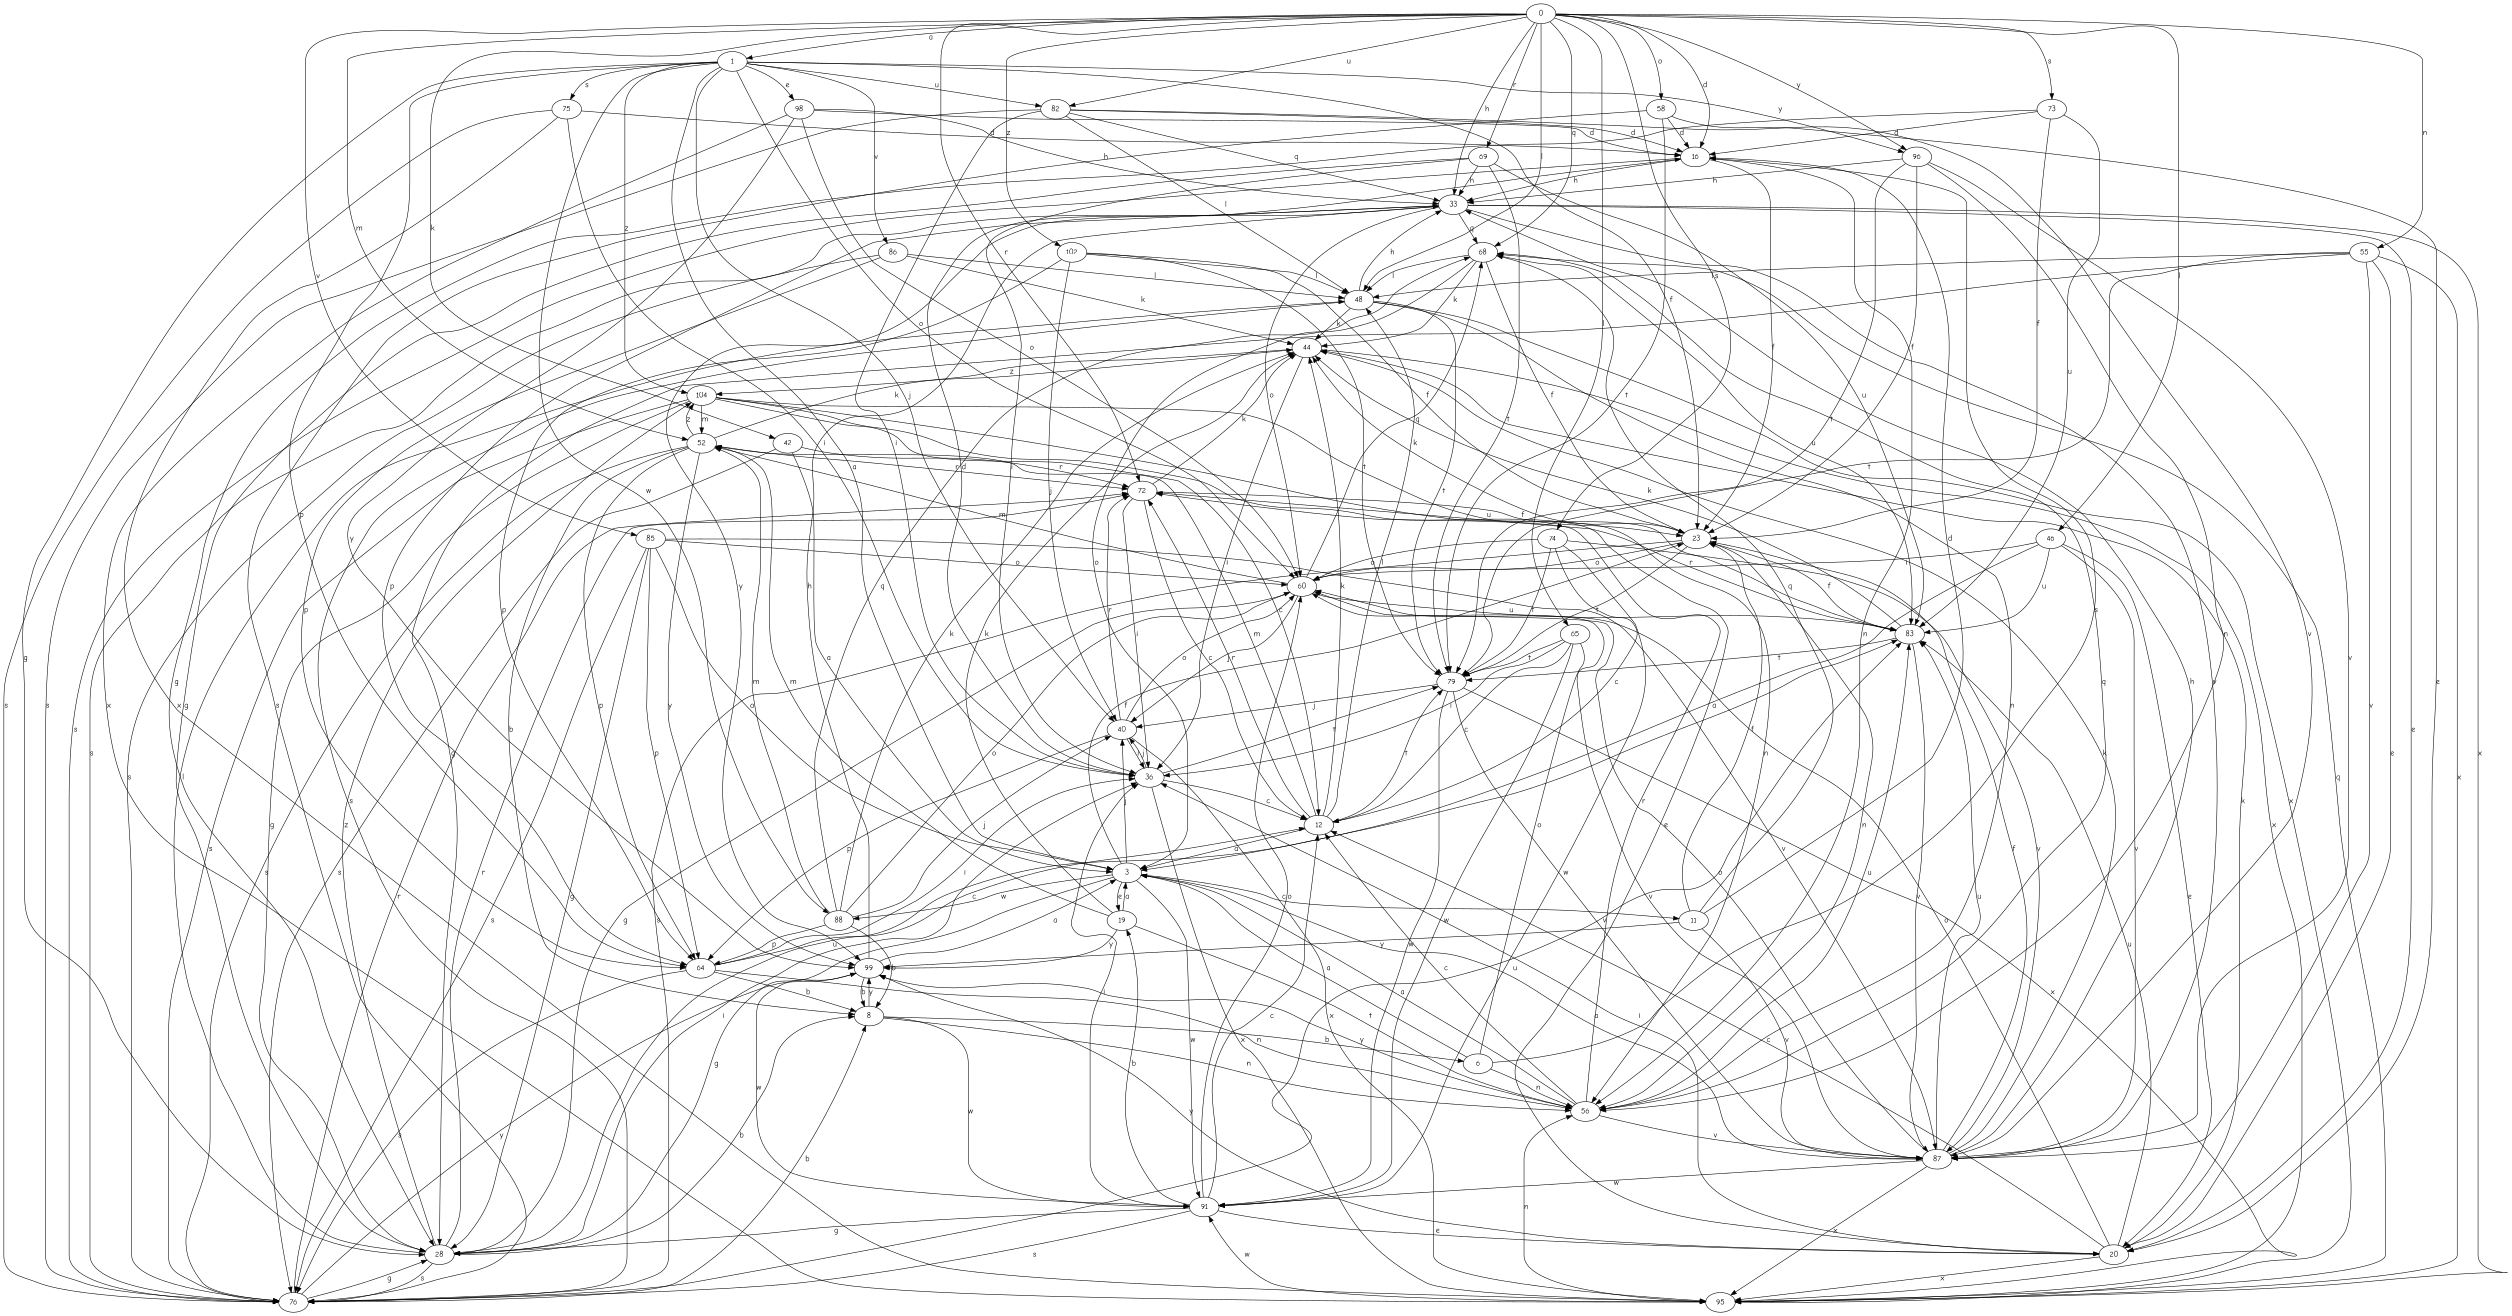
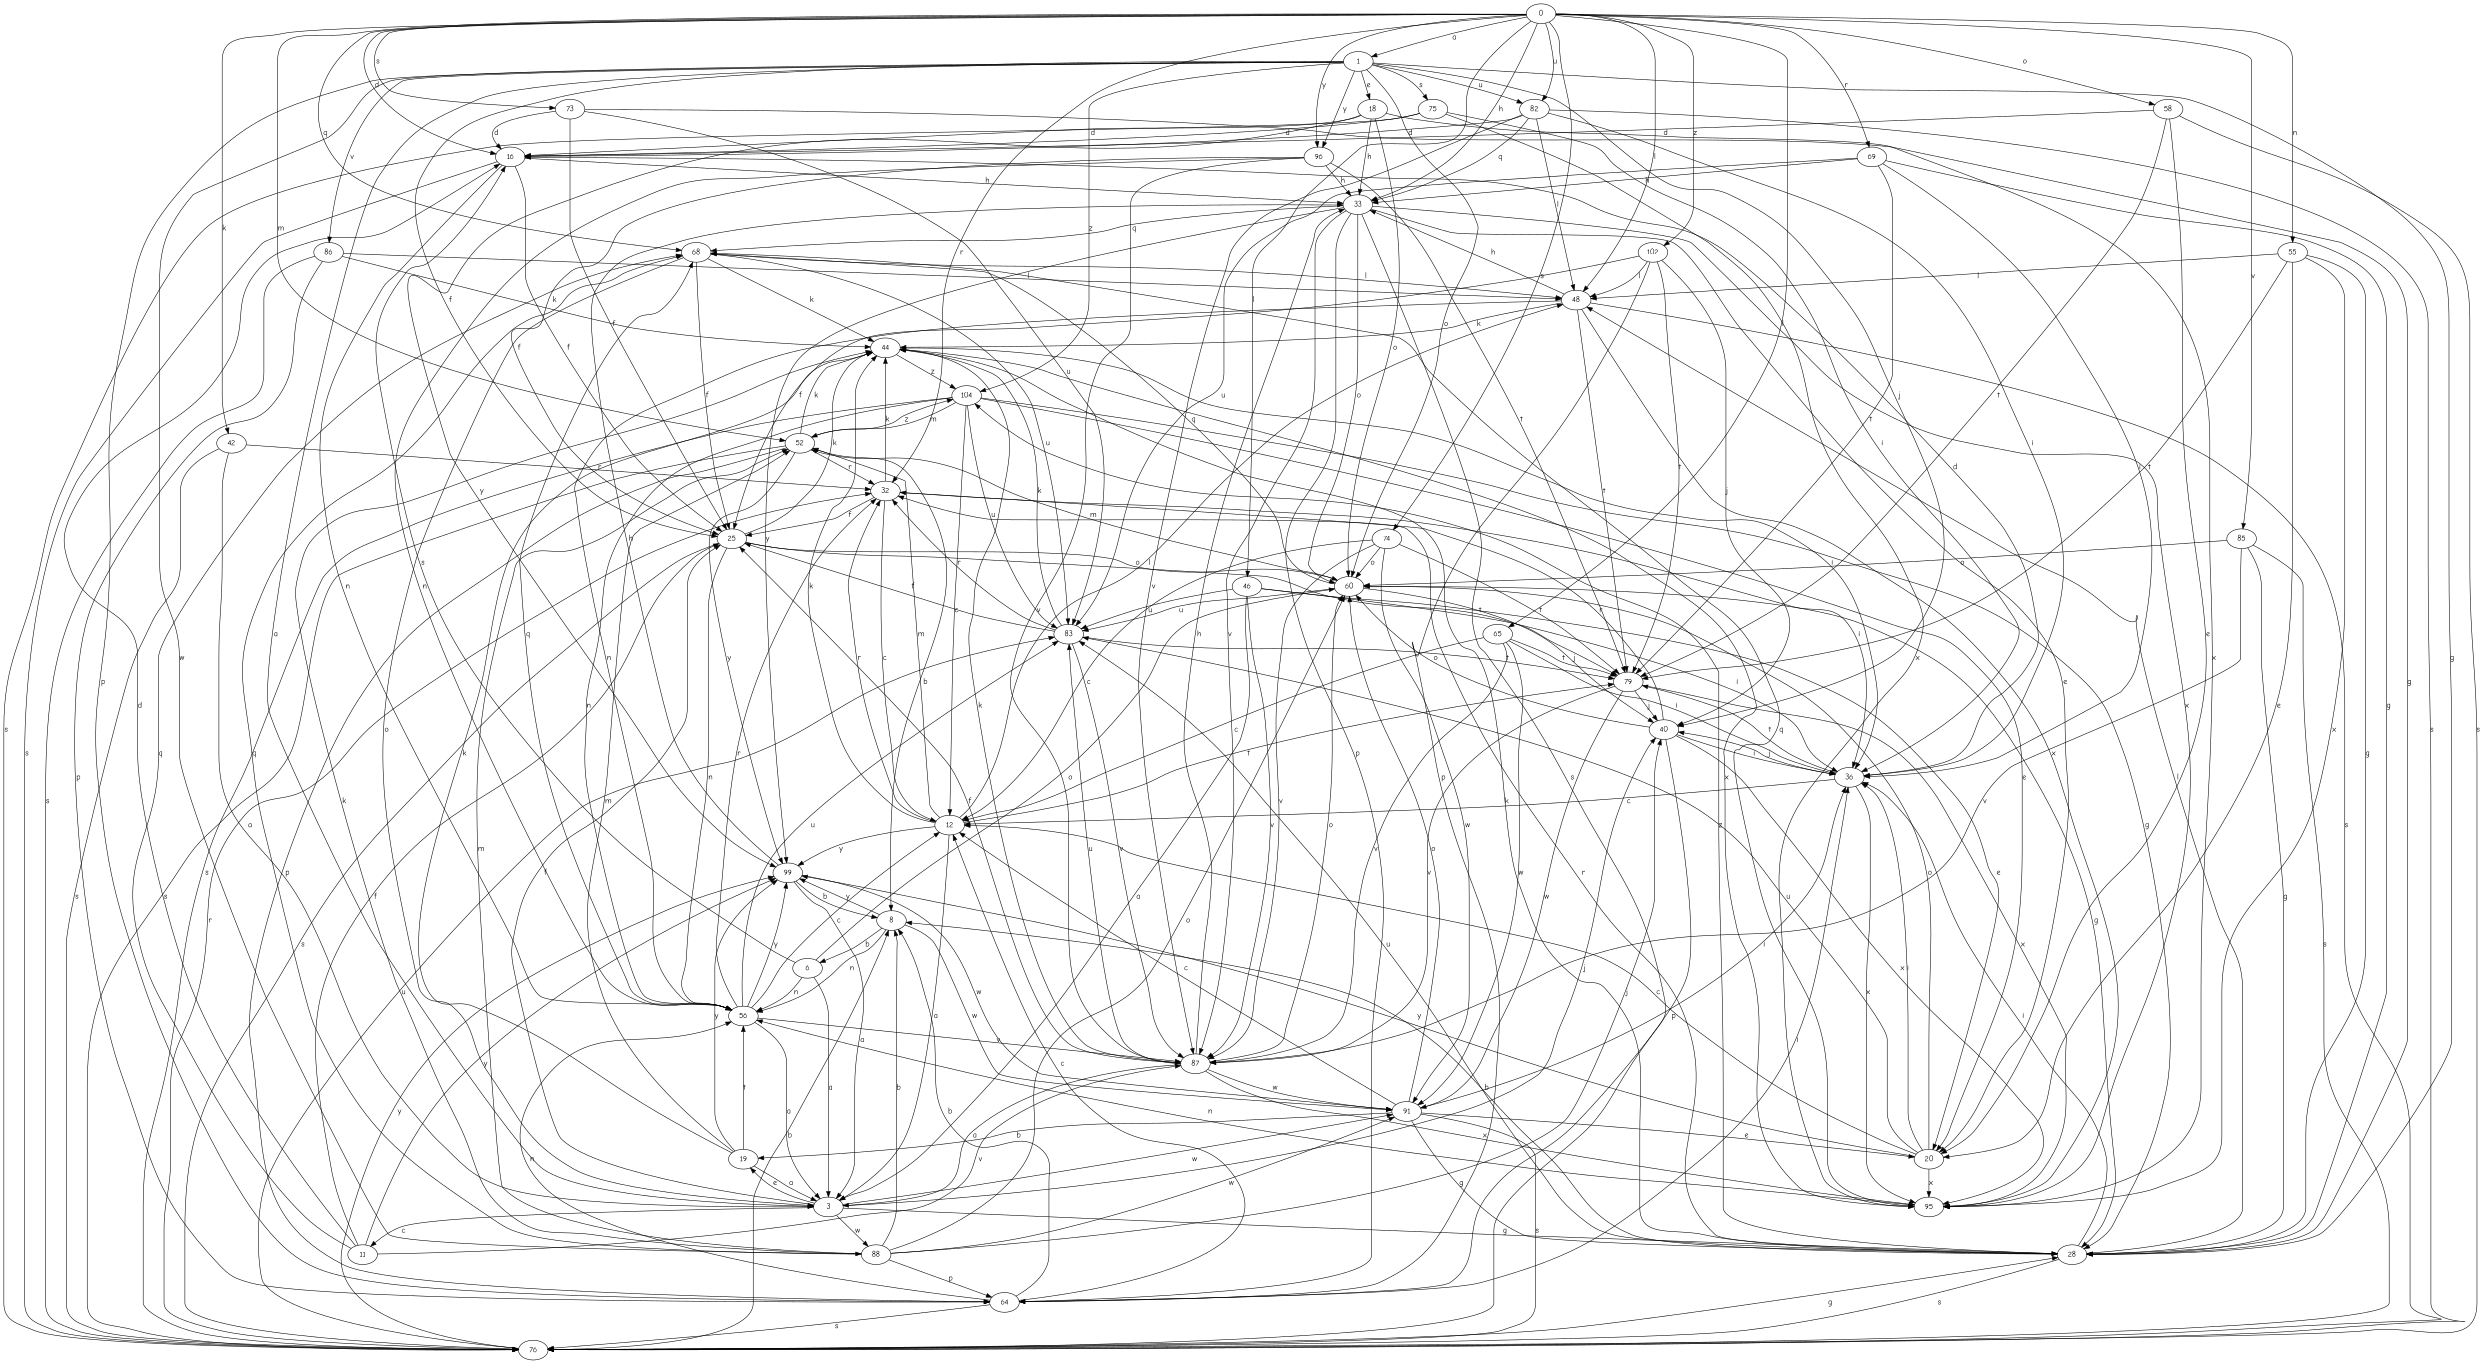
node "98": label "98" -> "18"
node "72": label "72" -> "32"
node "23": label "23" -> "25"
edge "20" -> "44": now "28" -> "44"
edge "46" -> "60": now "46" -> "36"
edge "85" -> "64": removed, label "p"
edge "85" -> "3": removed, label "a"
edge "12" -> "99": added, label "y"
edge "55" -> "87": removed, label "v"
edge "95" -> "91": now "88" -> "91"
